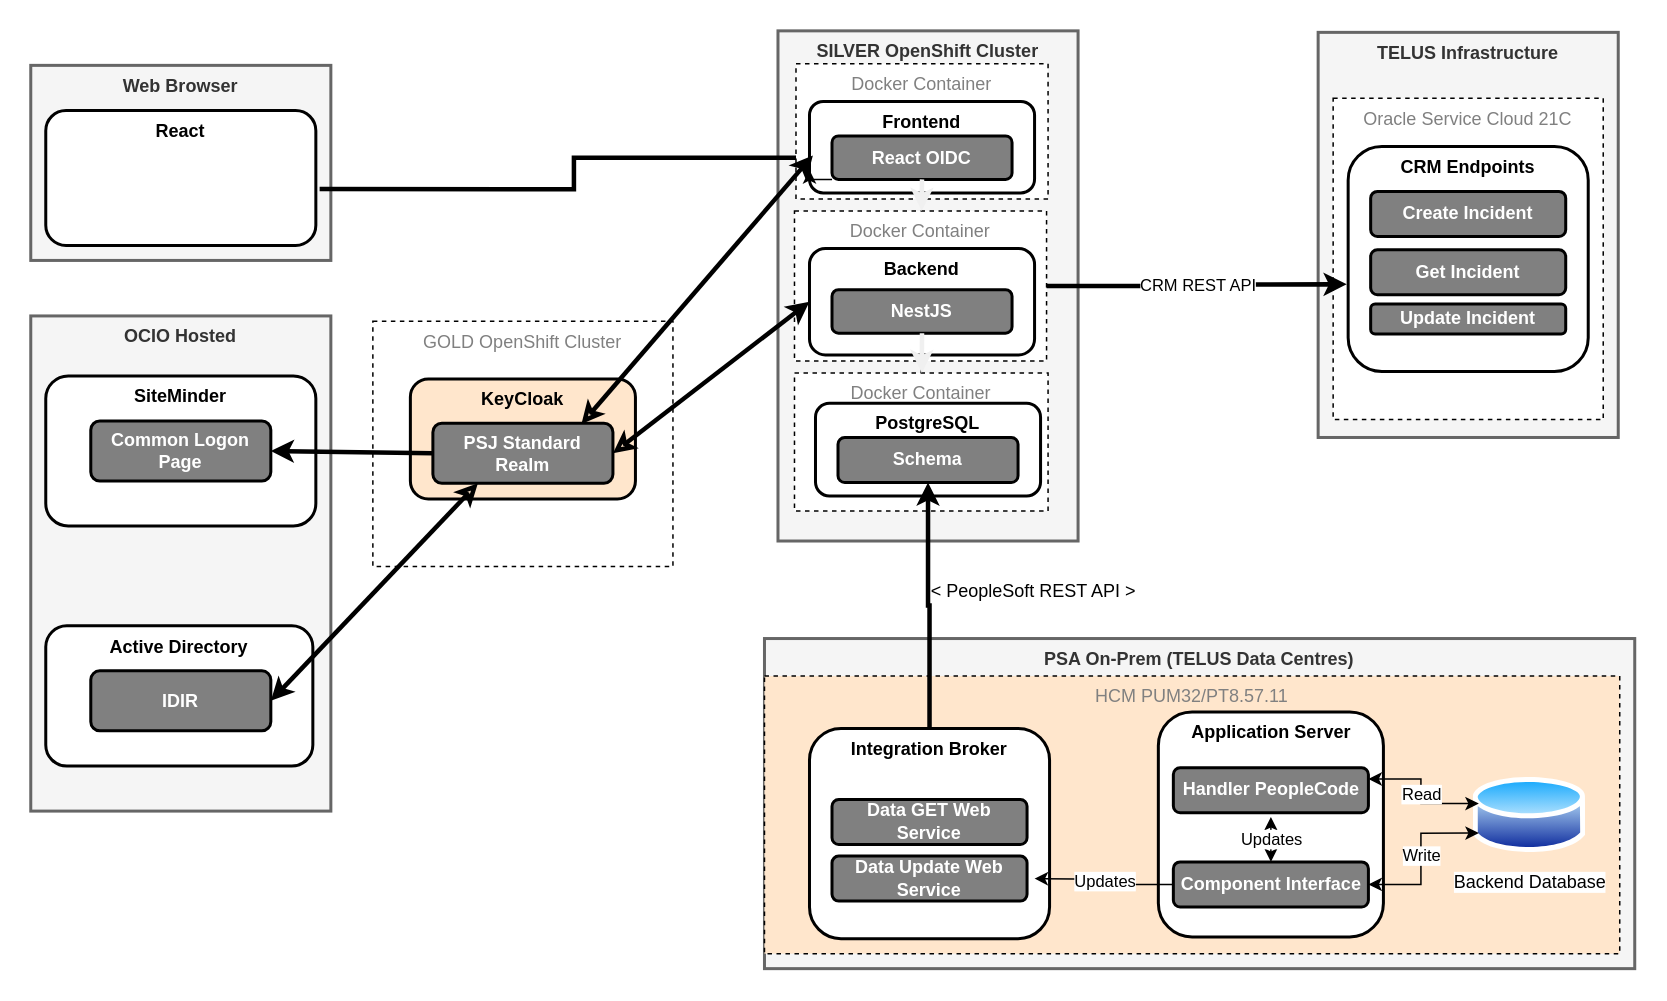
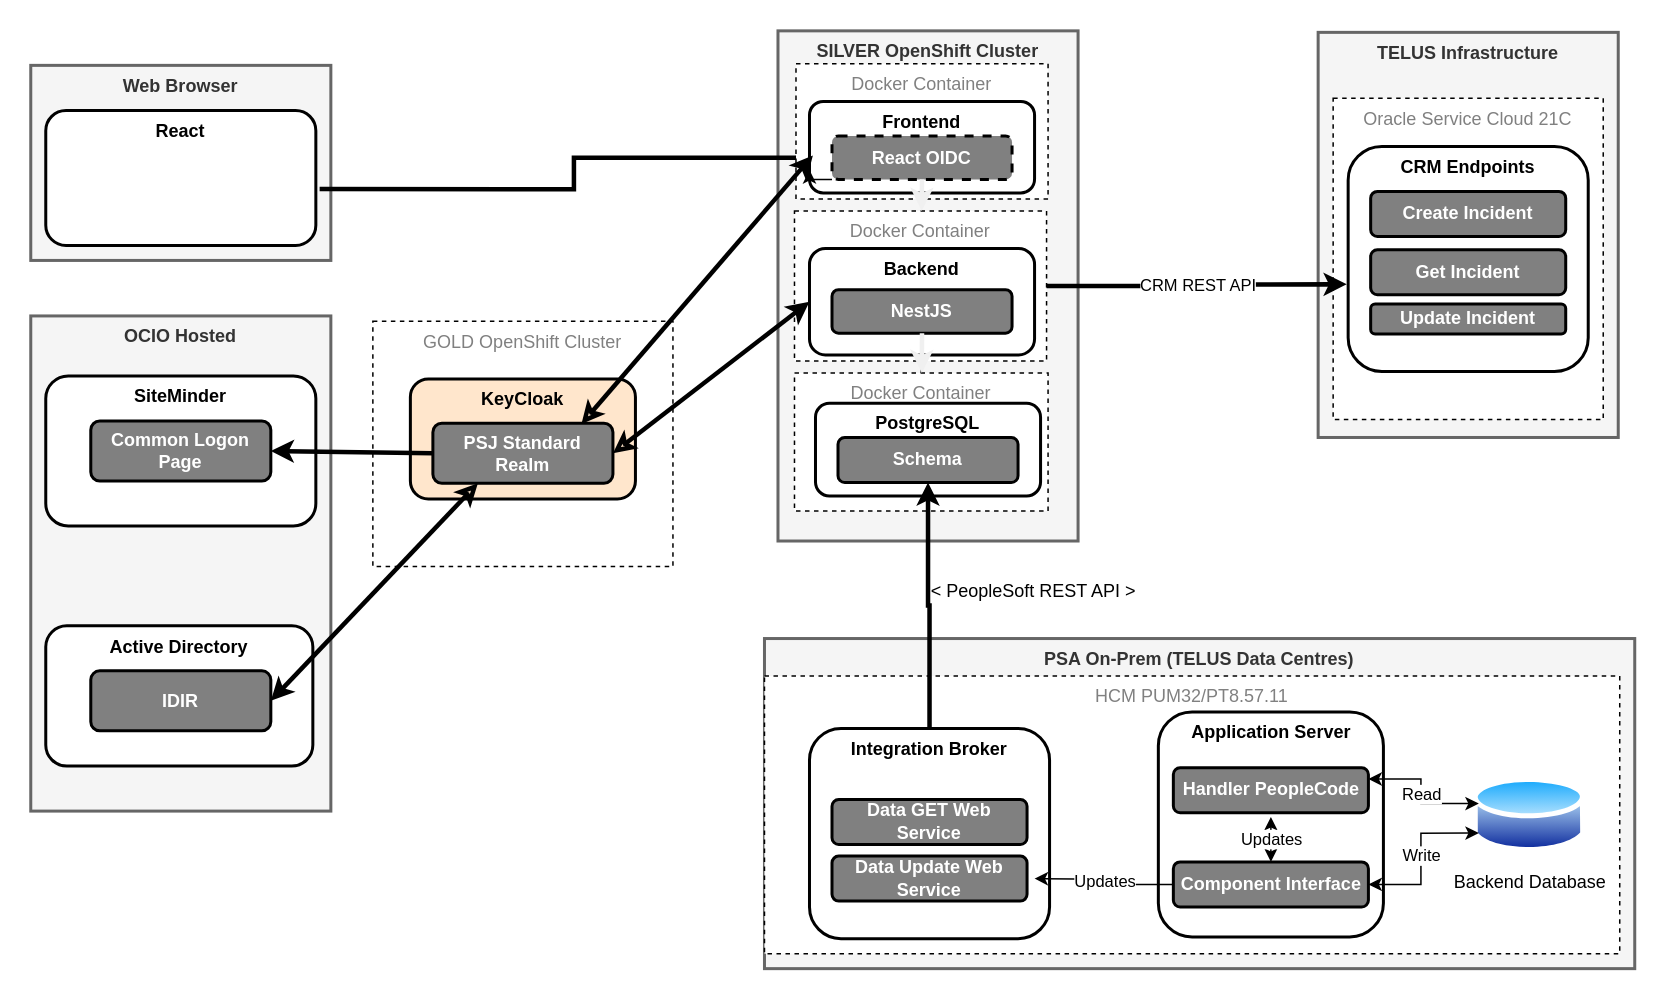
node "React OIDC": style solid -> dashed
node "HCM PUM32/PT8.57.11": fillcolor #ffe6cc -> #ffffff
